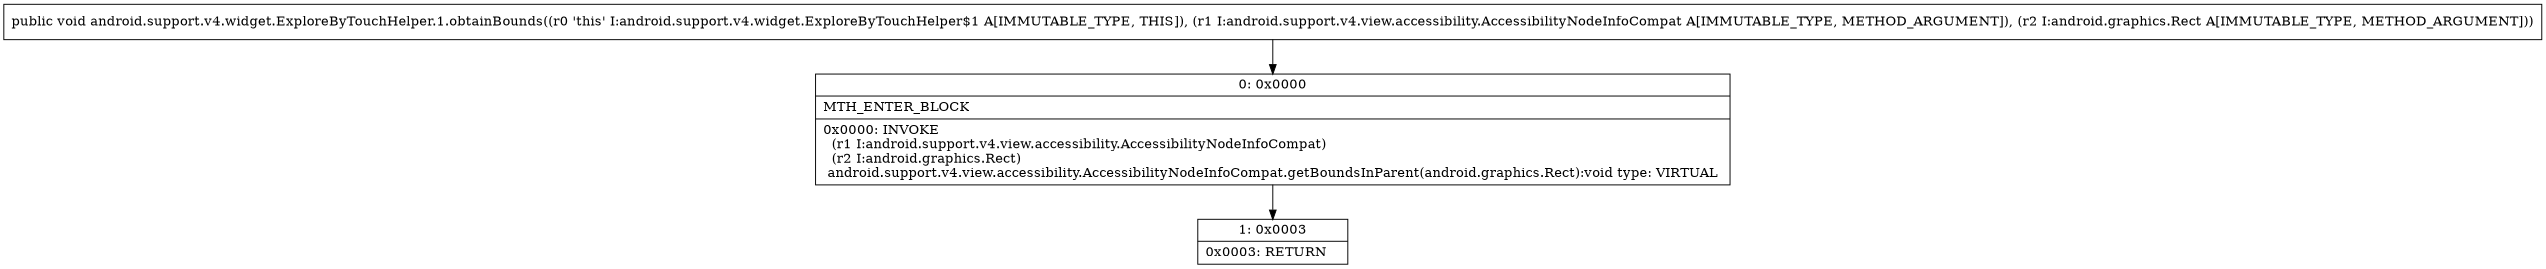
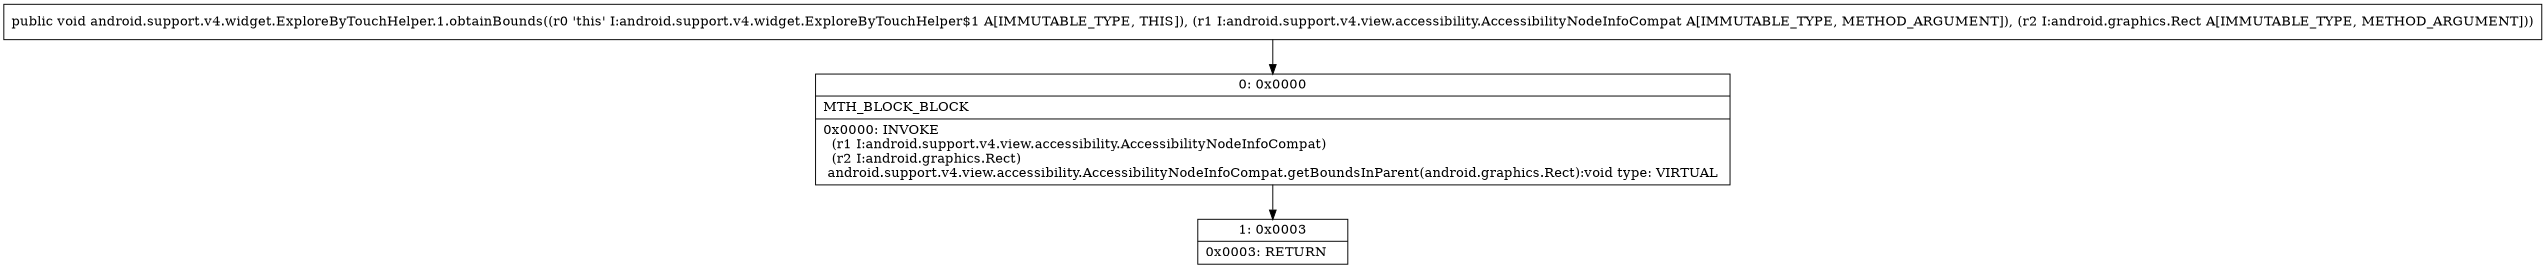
node "0: 0x0000": text "MTH_ENTER_BLOCK" -> "MTH_BLOCK_BLOCK"
